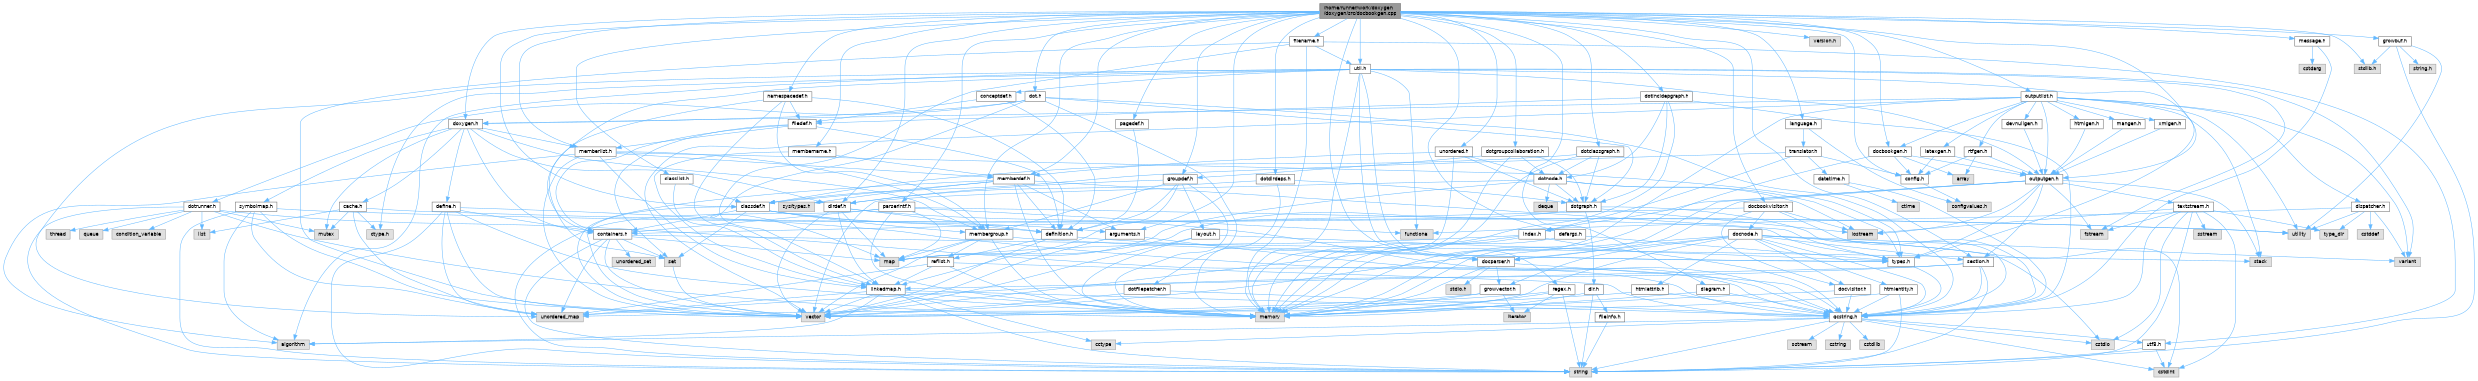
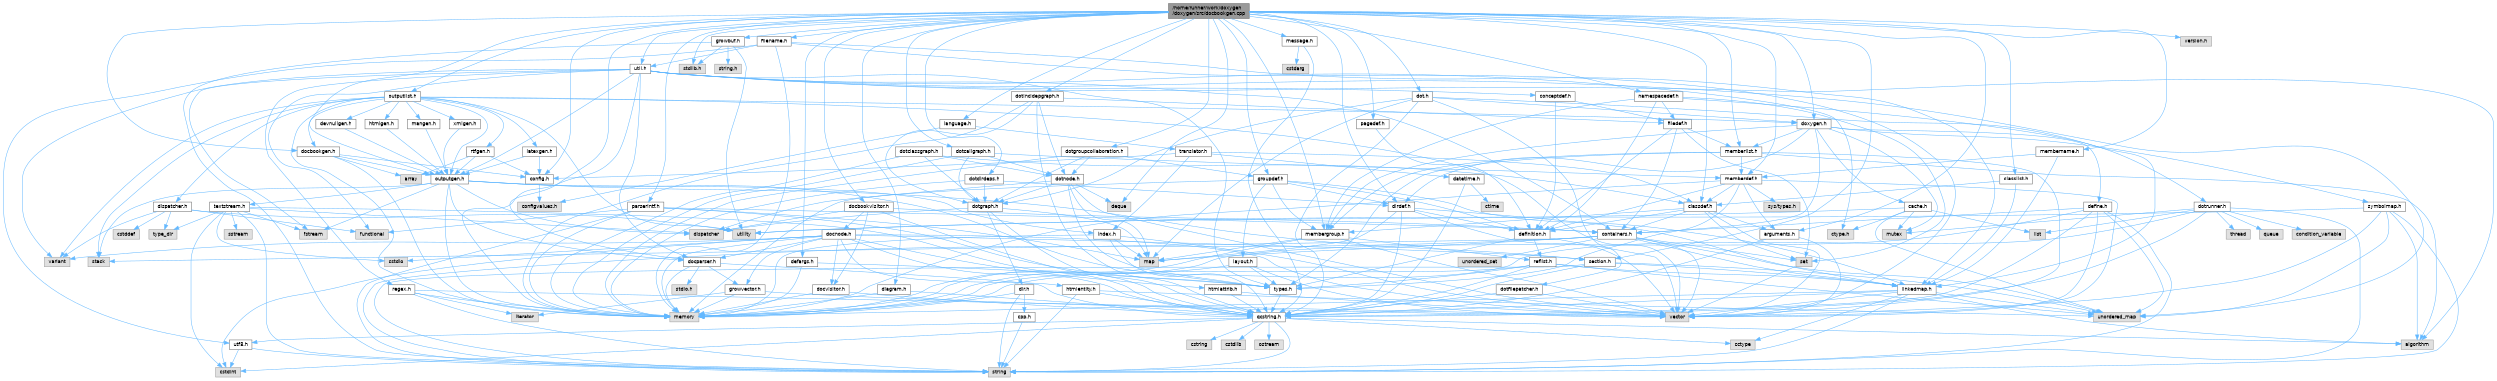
edge "/home/runner/work/doxygen /doxygen/src/docbookgen.cpp" -> "dotclassgraph.h": now "/home/runner/work/doxygen /doxygen/src/docbookgen.cpp" -> "deque"
node "unordered.h": label "unordered.h" -> "dotcallgraph.h"
node "iostream": label "iostream" -> "dispatcher"
edge "memberlist.h" -> "linkedmap.h": now "containers.h" -> "linkedmap.h"
edge "membergroup.h" -> "types.h": now "reflist.h" -> "types.h"
node "fileinfo.h": label "fileinfo.h" -> "cpp.h"
edge "qcstring.h" -> "cstdio": removed
